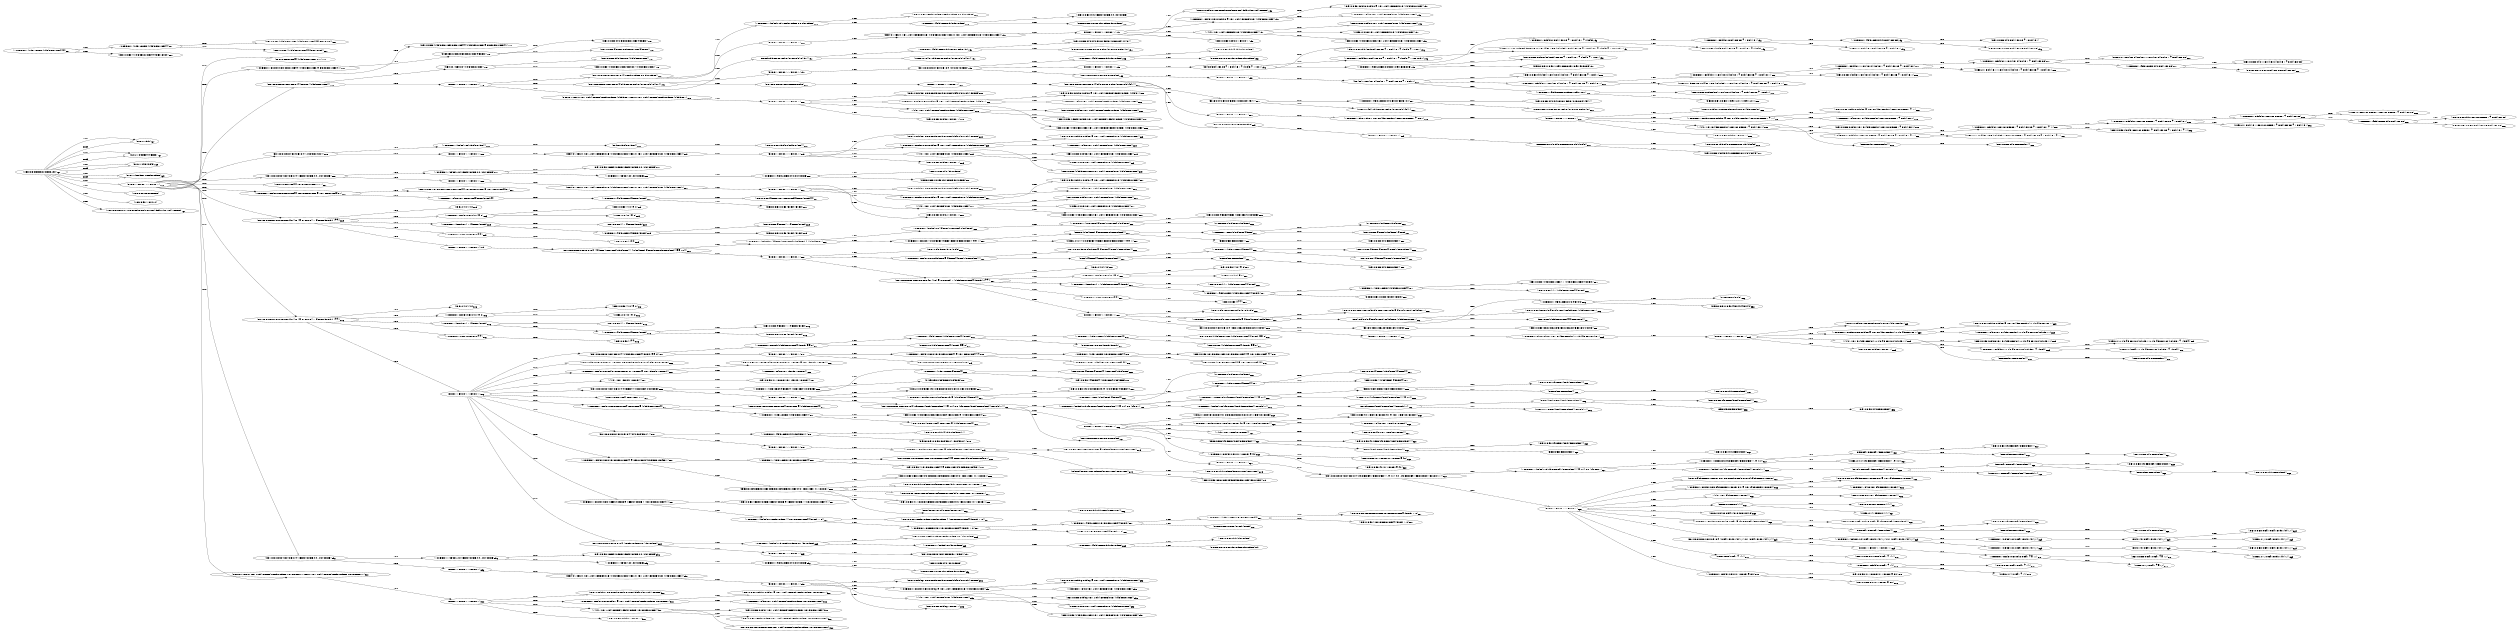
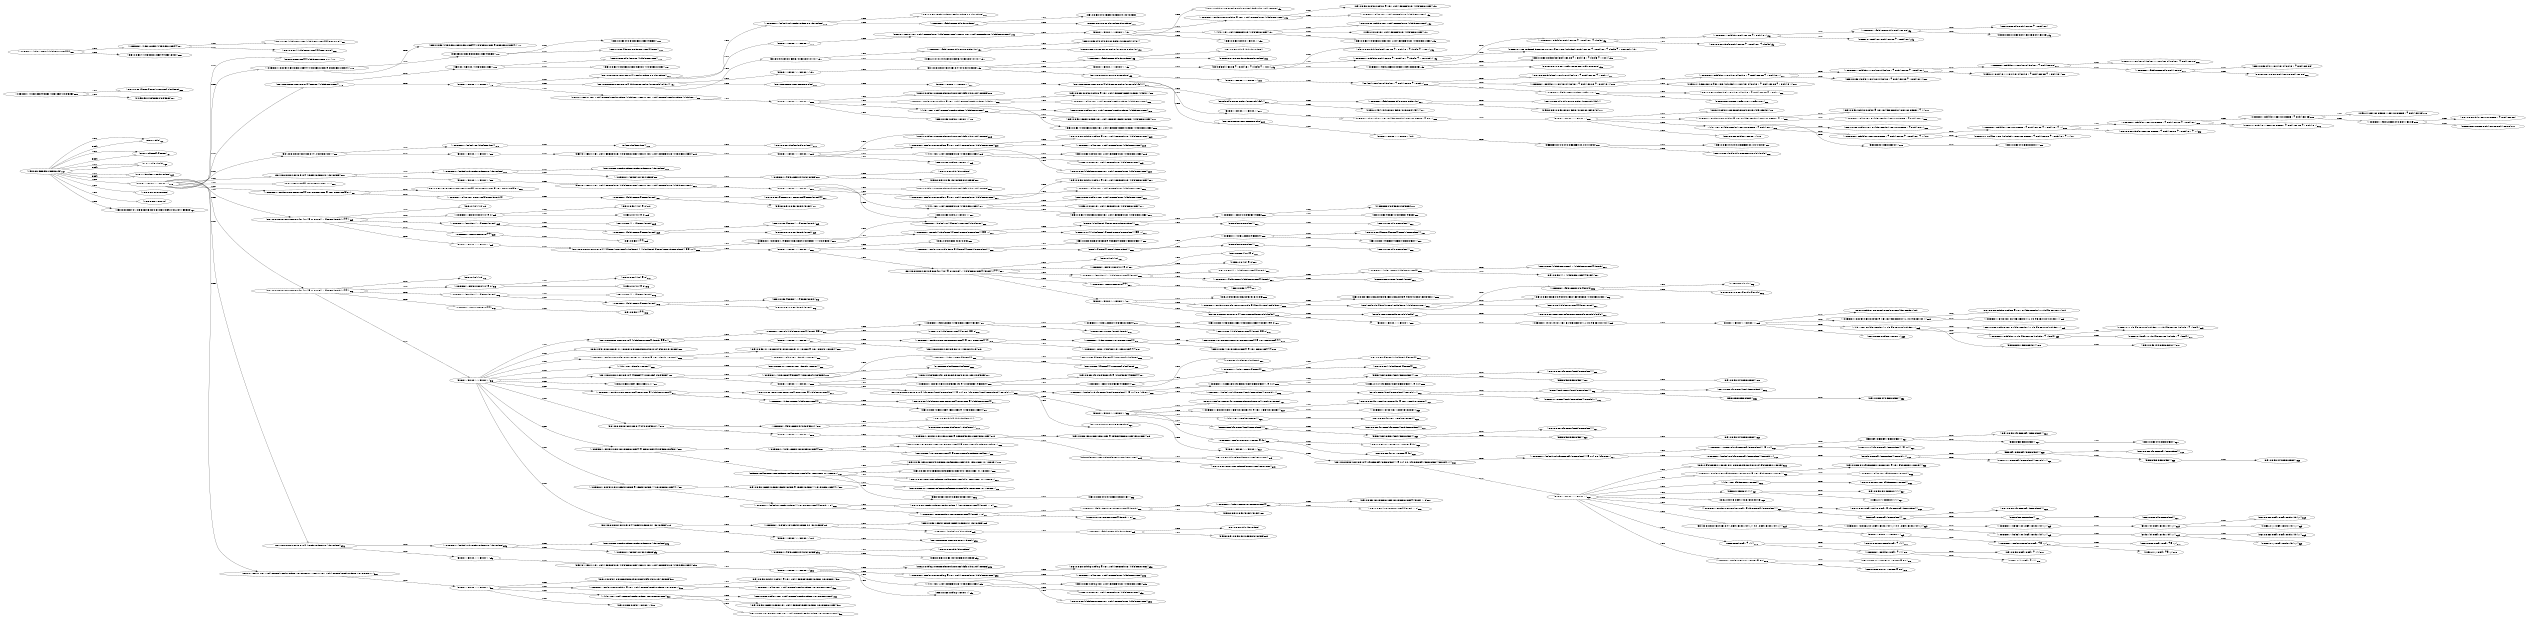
edge "(<operator>.logicalNot,!(fileset instanceof ZipFileSet))" -> "(<operator>.instanceOf,fileset instanceof ZipFileSet)": removed, label "AST:"
